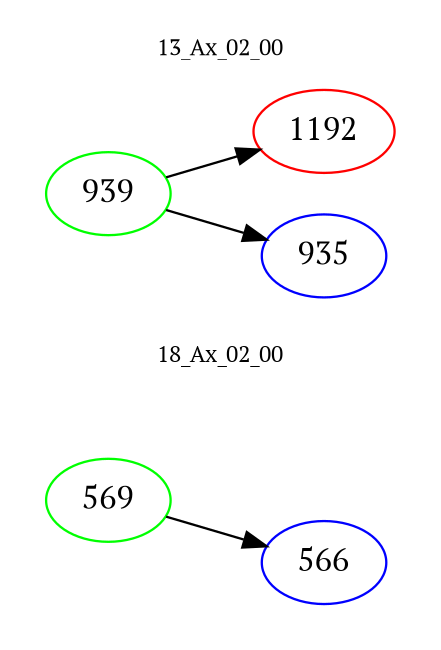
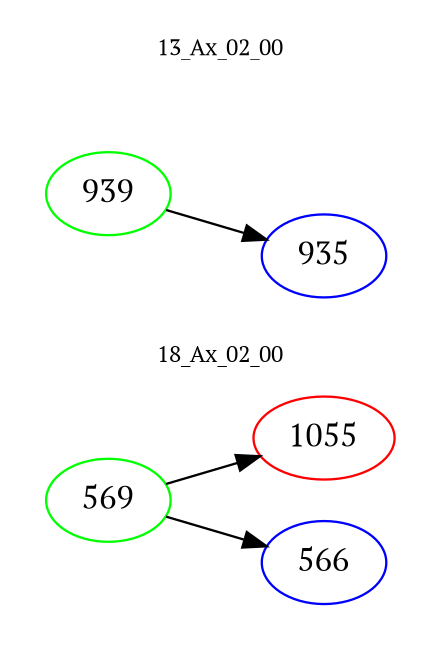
node "1192": removed
node "1055": added
